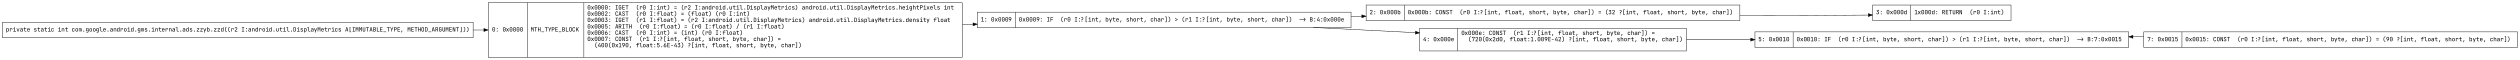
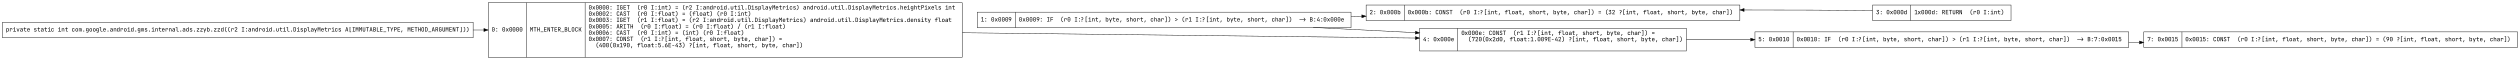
edge "2: 0x000b" -> "3: 0x000d": reversed
edge "0: 0x0000" -> "1: 0x0009": now "0: 0x0000" -> "4: 0x000e"
node "0: 0x0000": text "MTH_TYPE_BLOCK" -> "MTH_ENTER_BLOCK"
edge "7: 0x0015" -> "5: 0x0010": reversed
